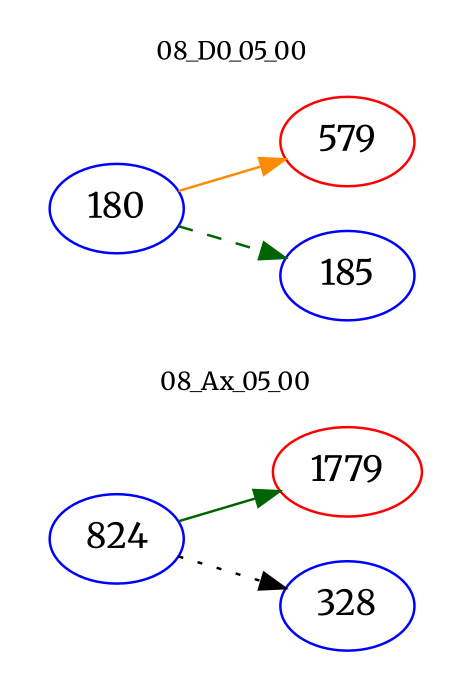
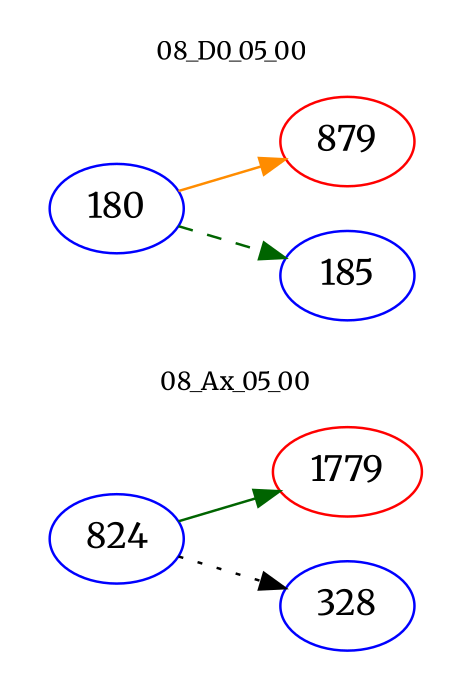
node "579": label "579" -> "879"
